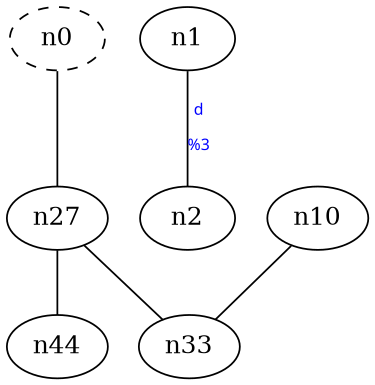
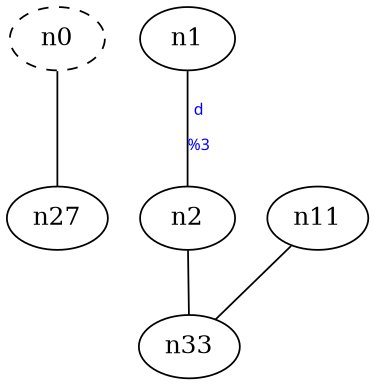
node "n10": label "n10" -> "n11"
edge "n27" -- "n33": now "n2" -- "n33"
node "n44": removed
